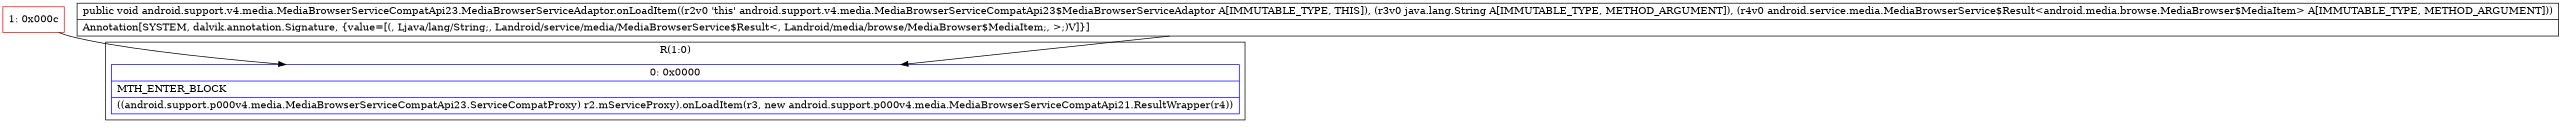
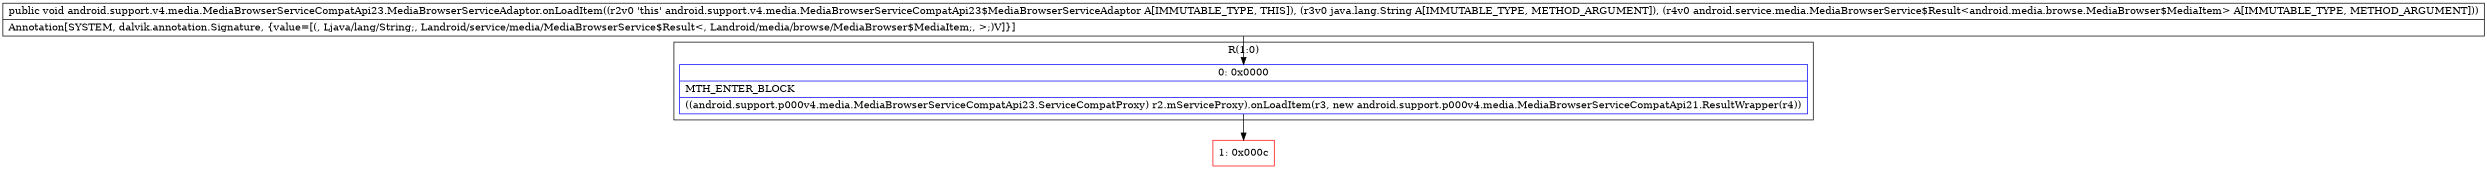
edge "1: 0x000c" -> "0: 0x0000": reversed
